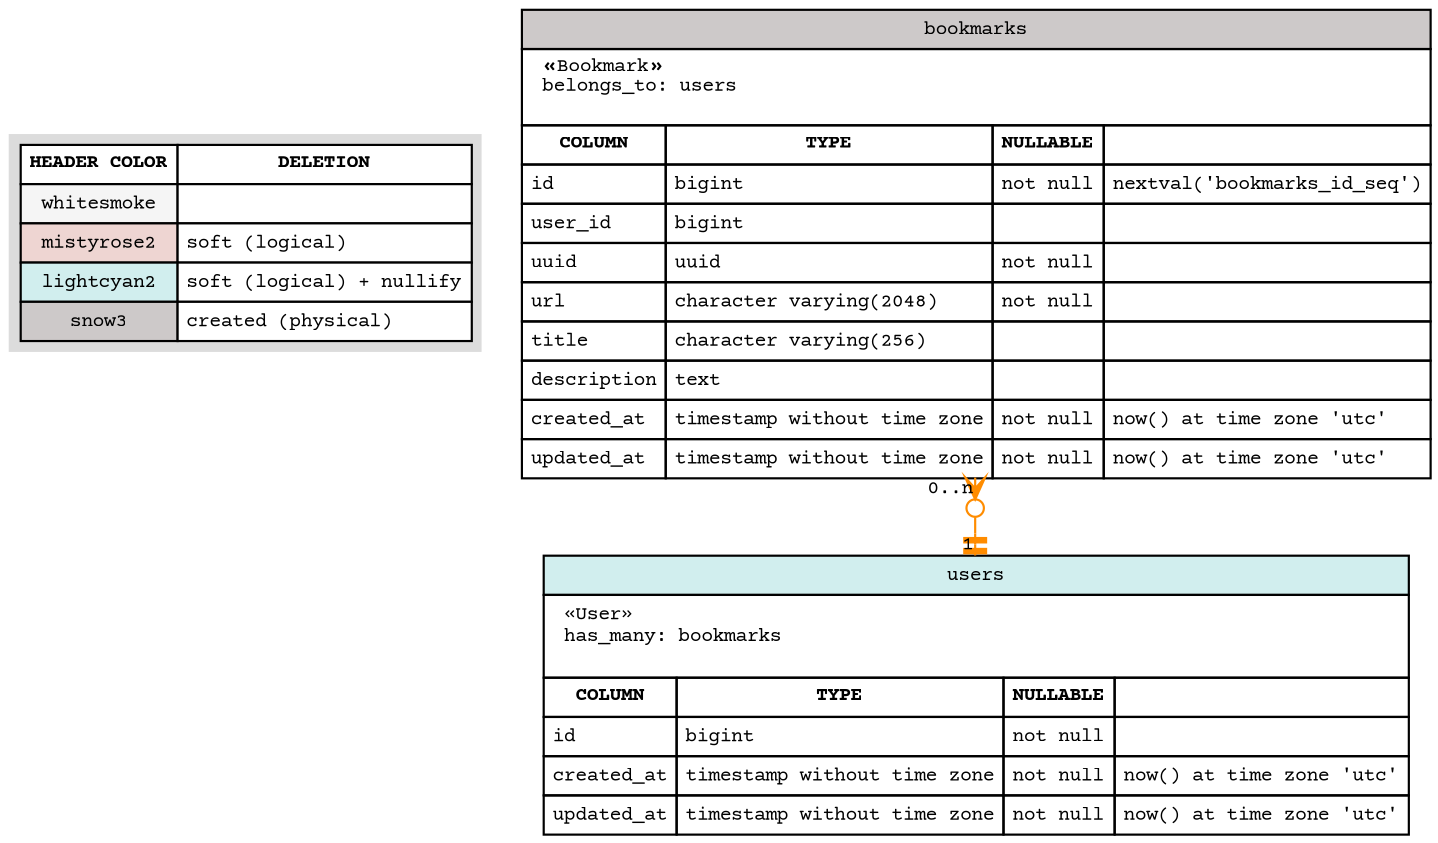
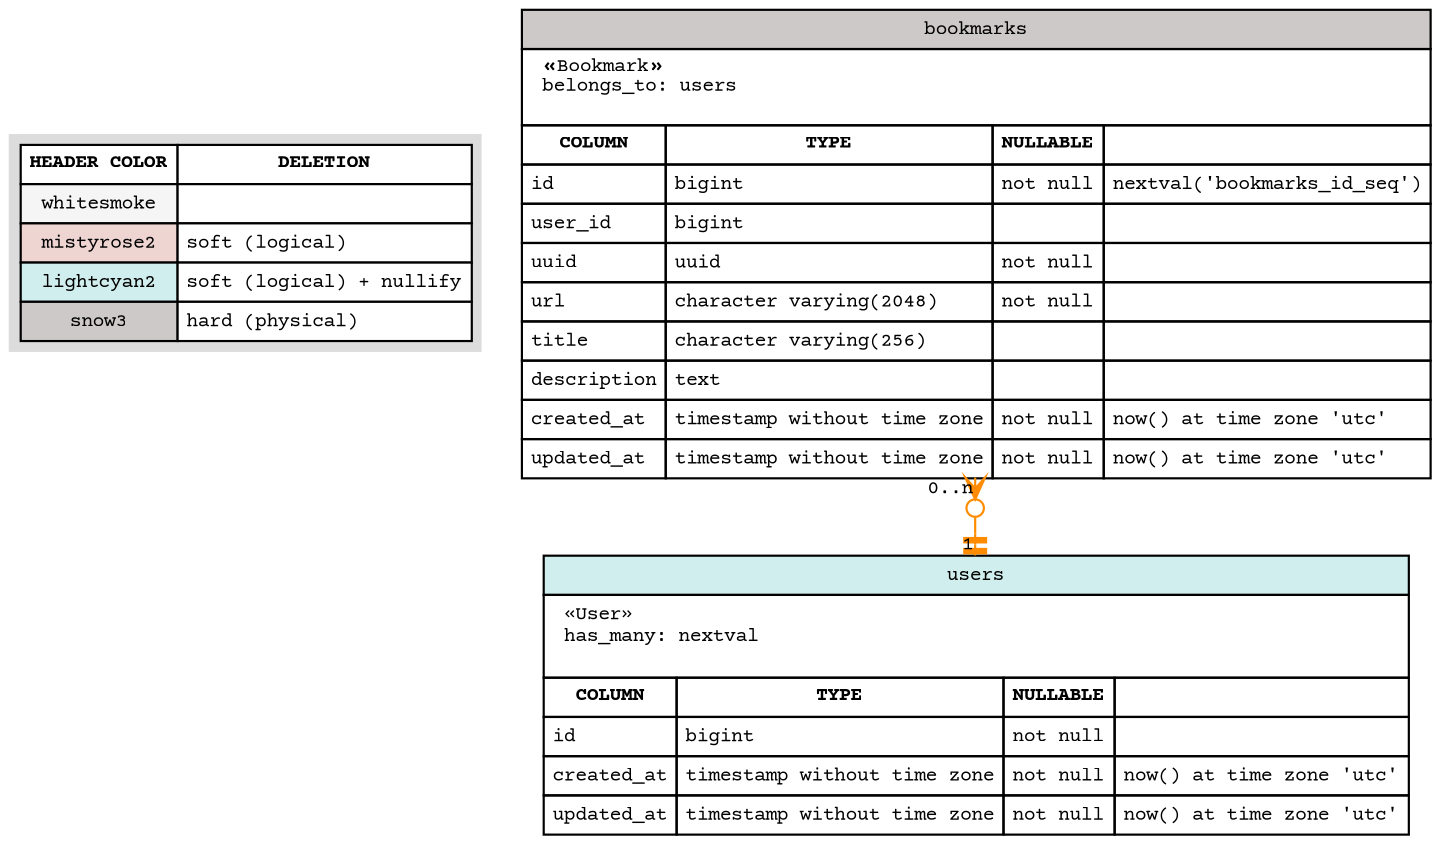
node "HEADER COLOR": text "created (physical)" -> "hard (physical)"
node "users": text "has_many: bookmarks" -> "has_many: nextval"
